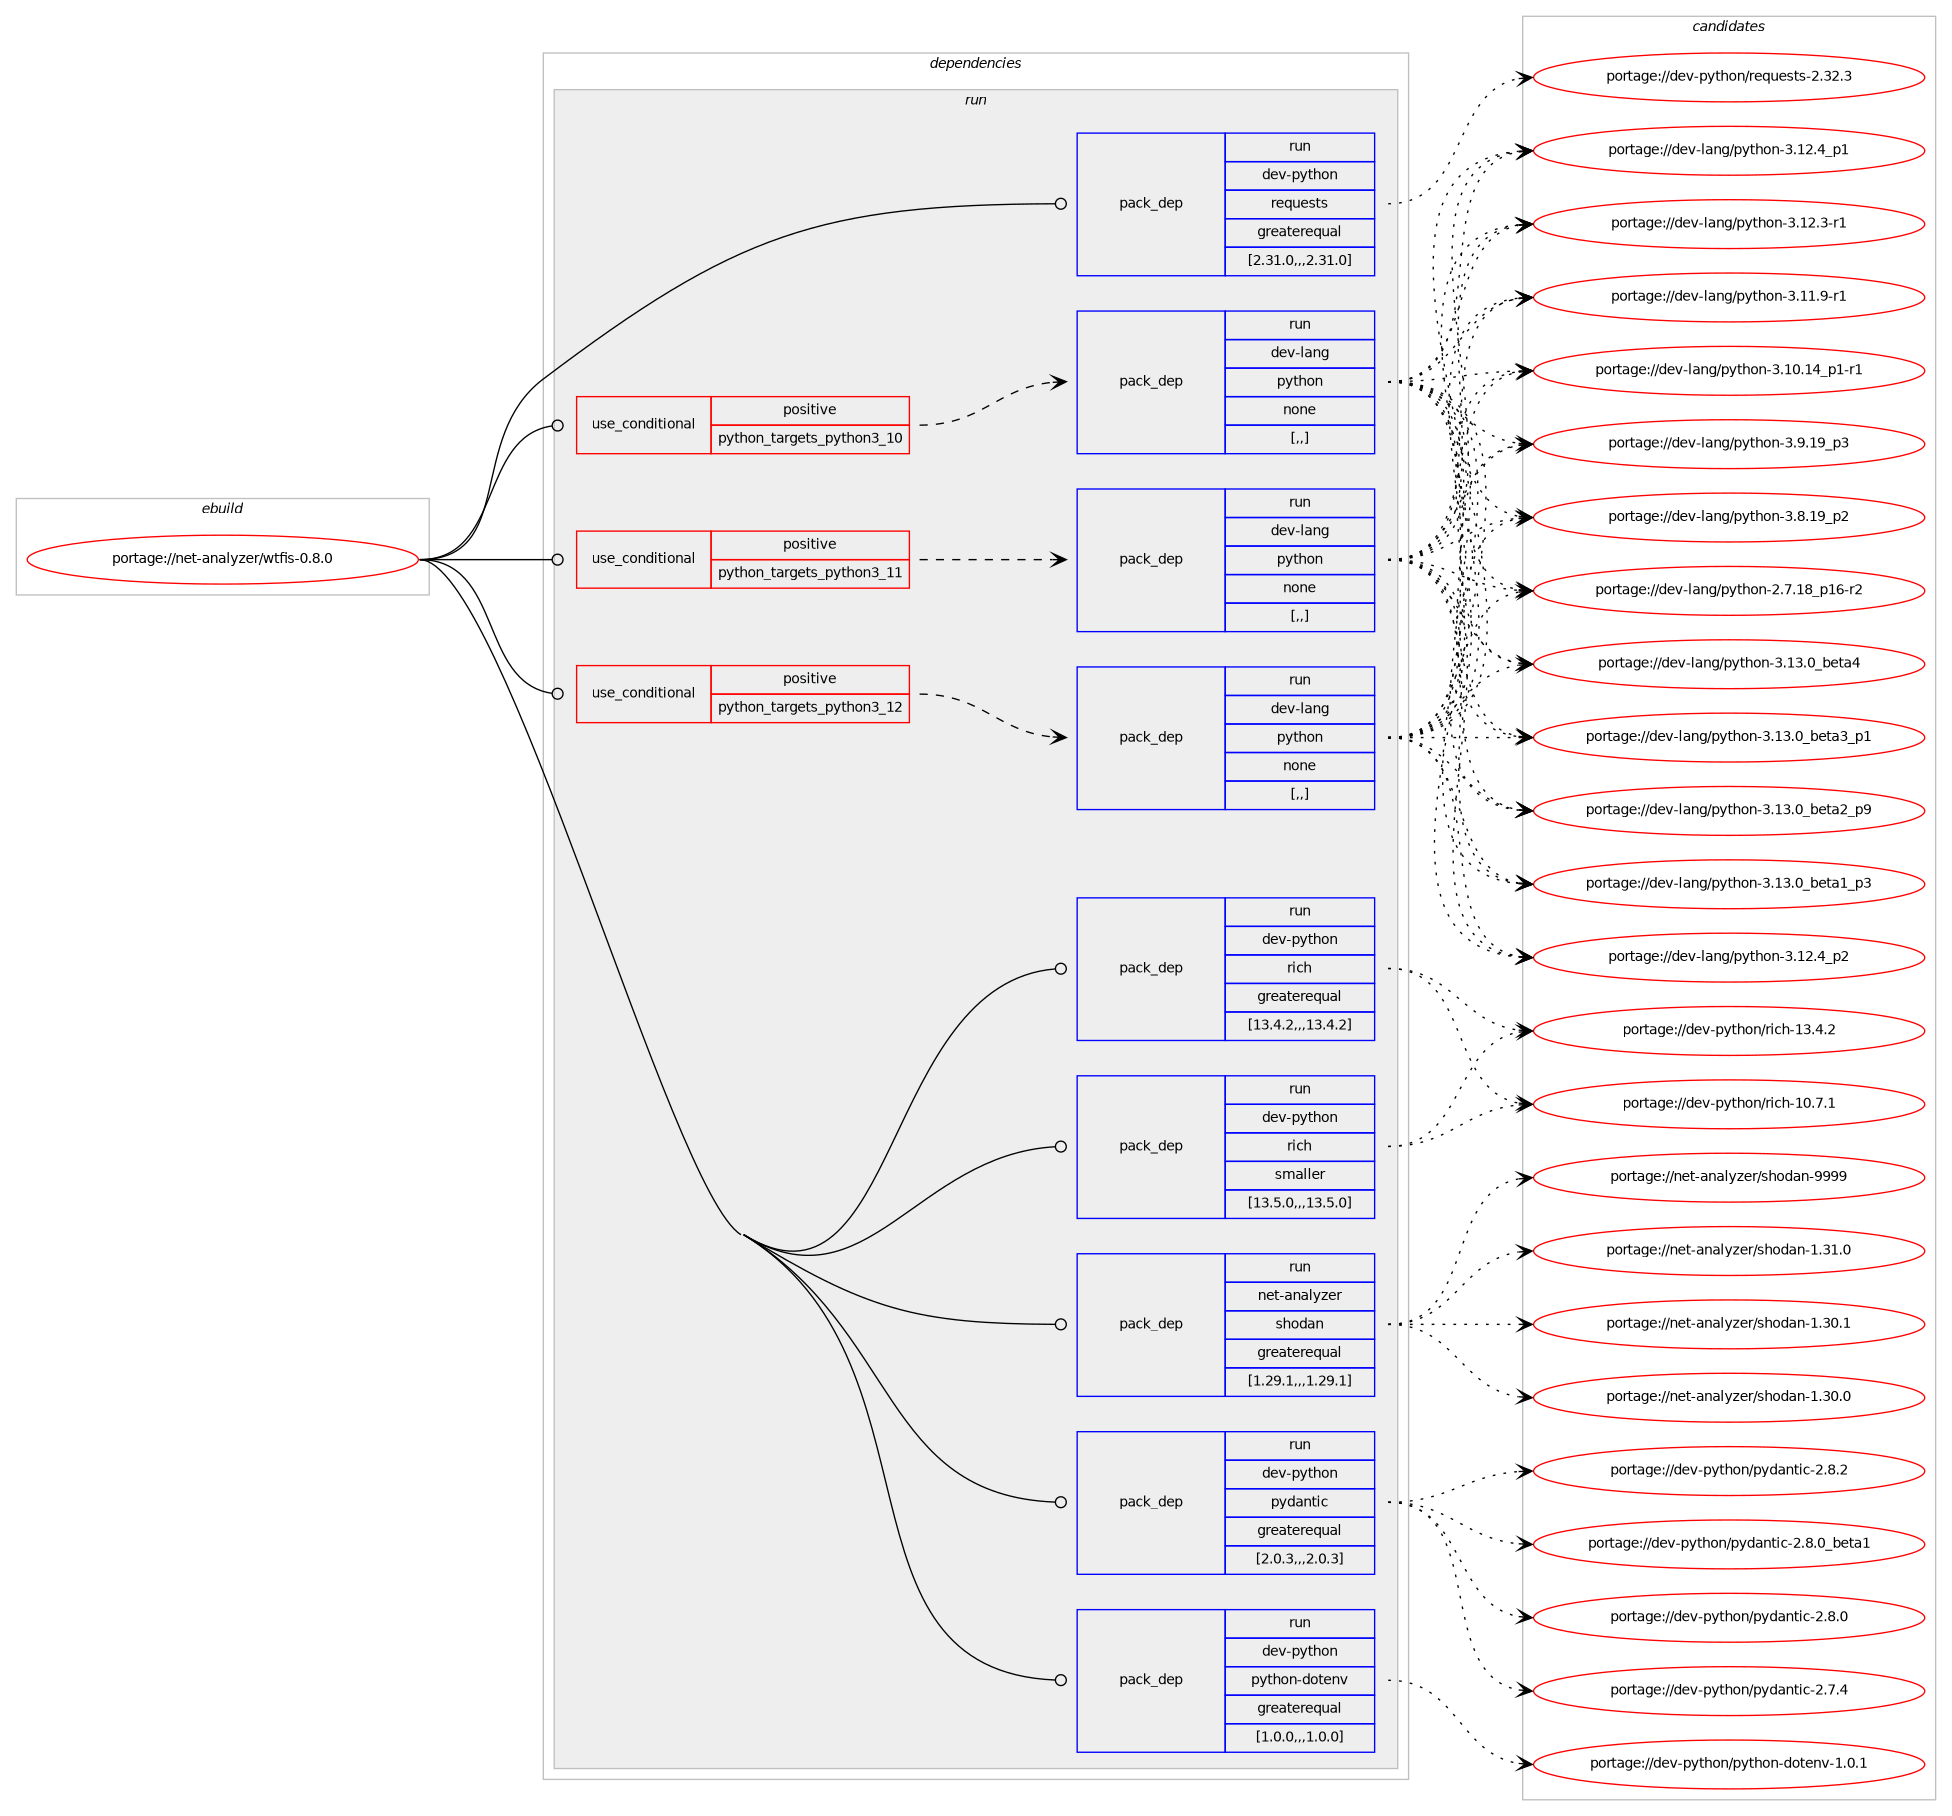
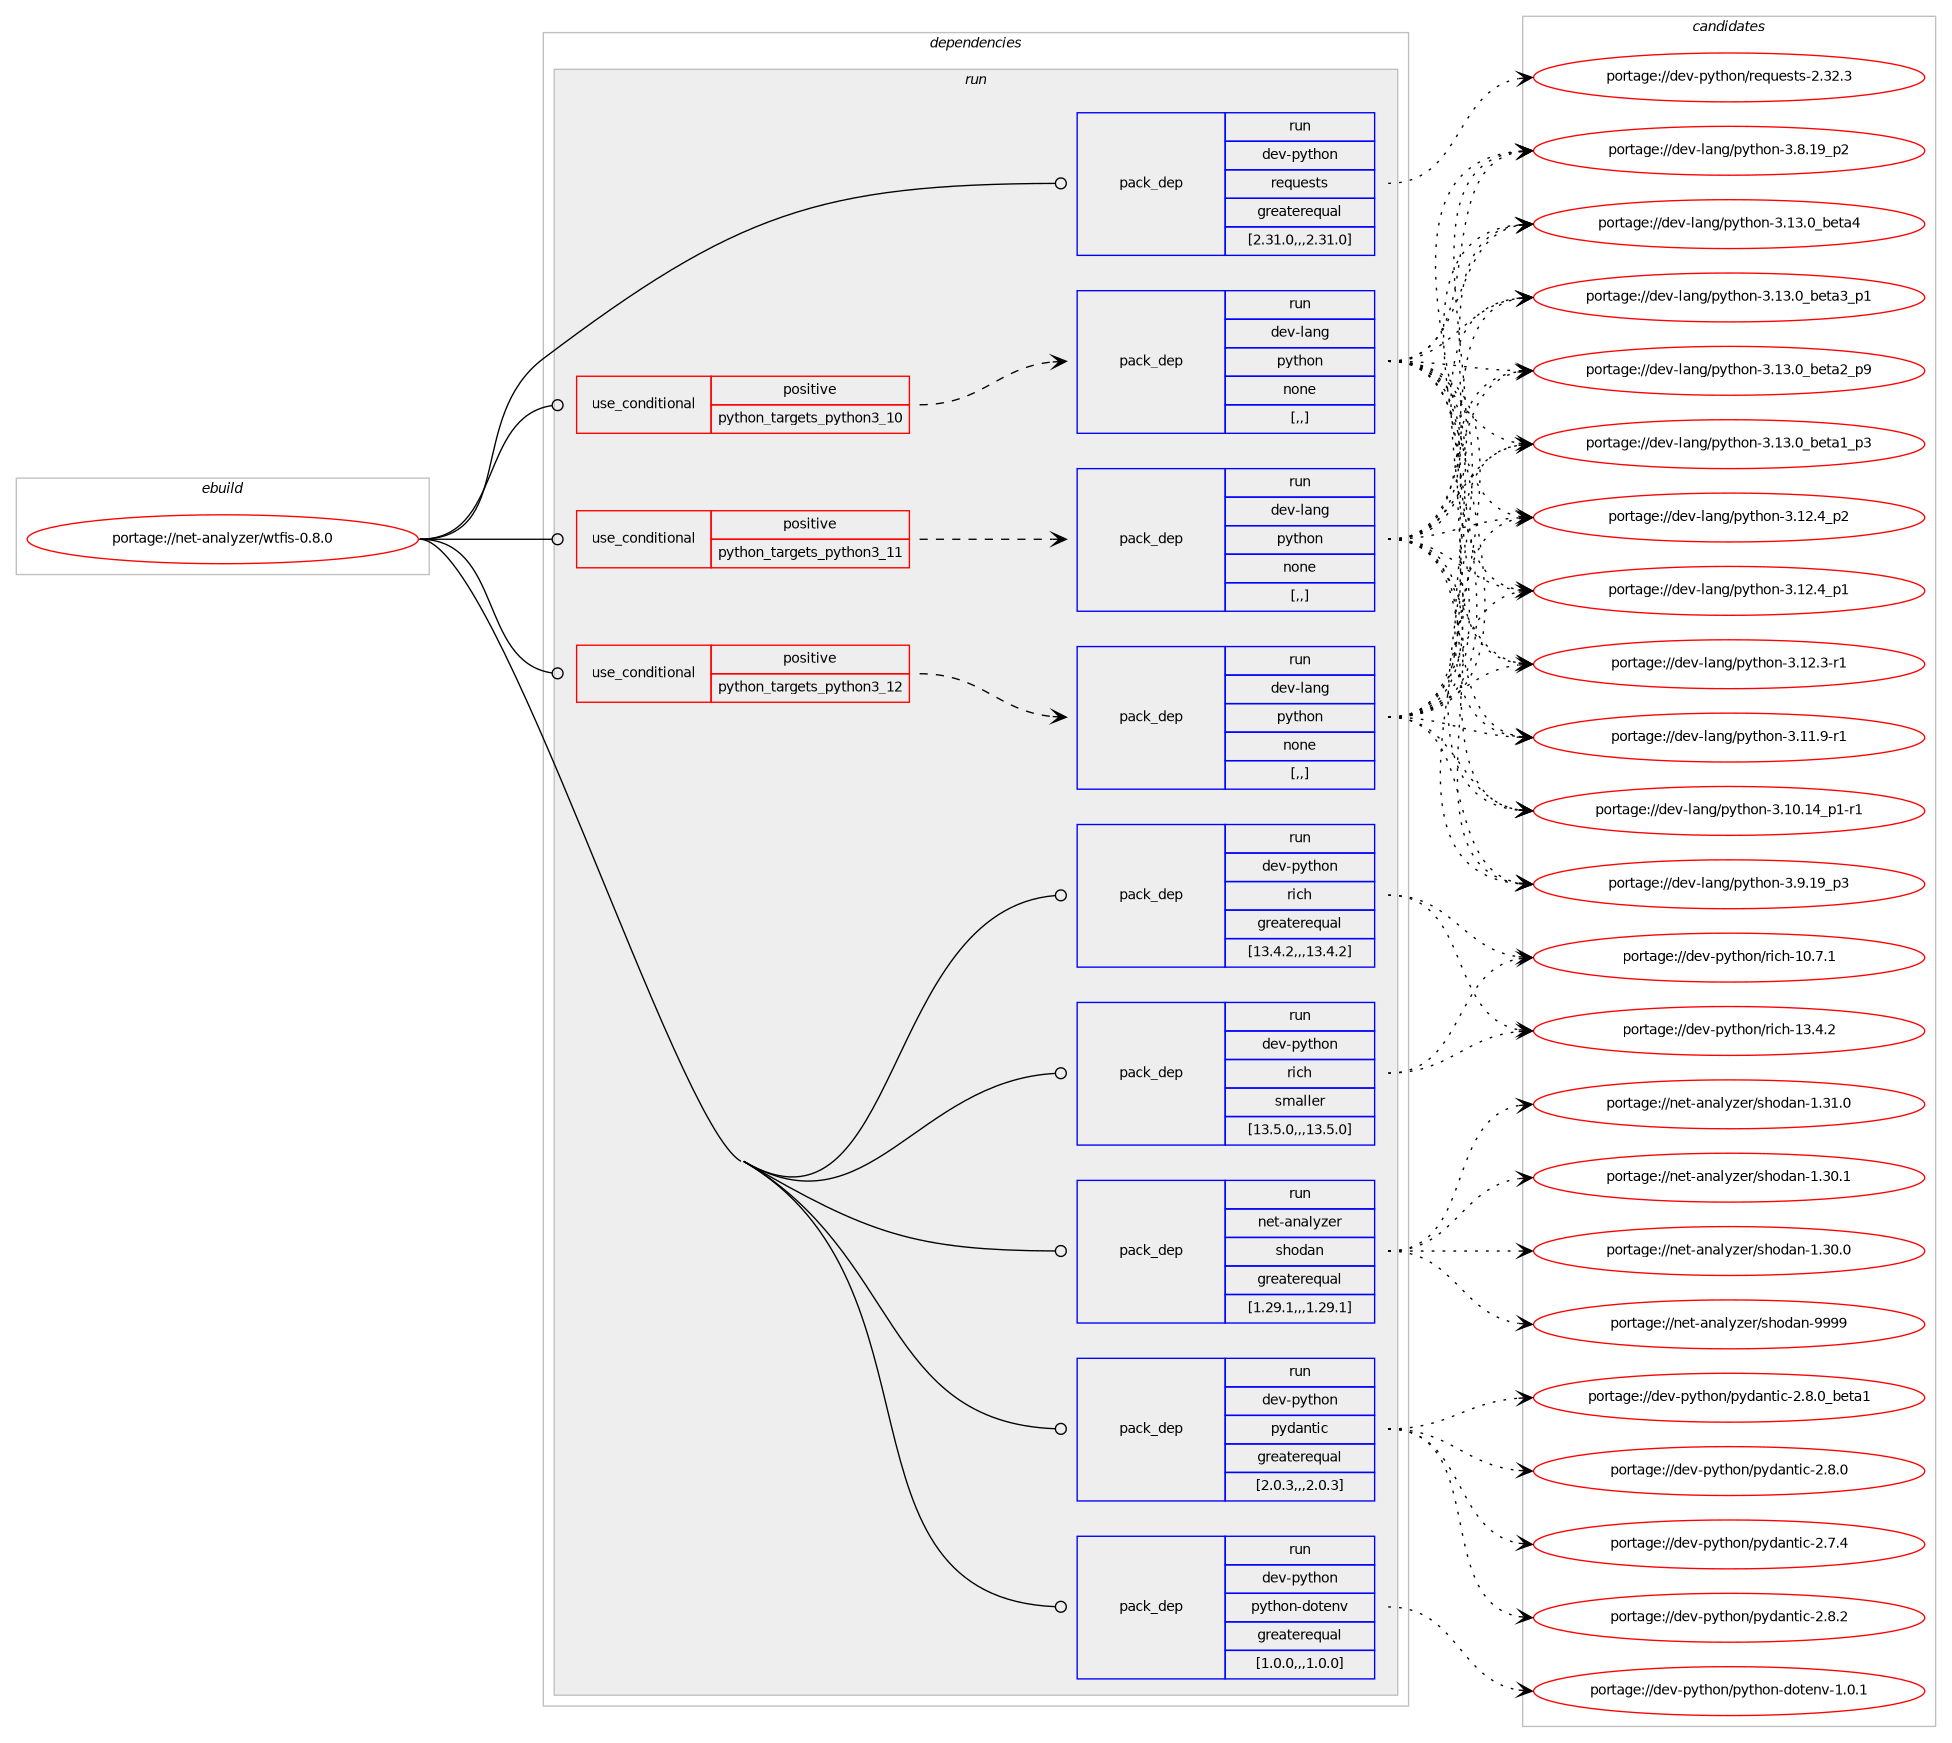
node "portage://dev-lang/python-2.7.18_p16-r2": removed
